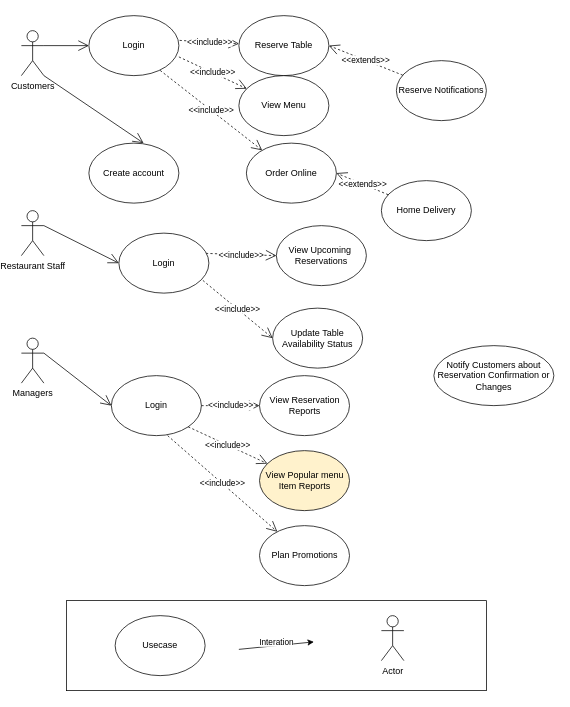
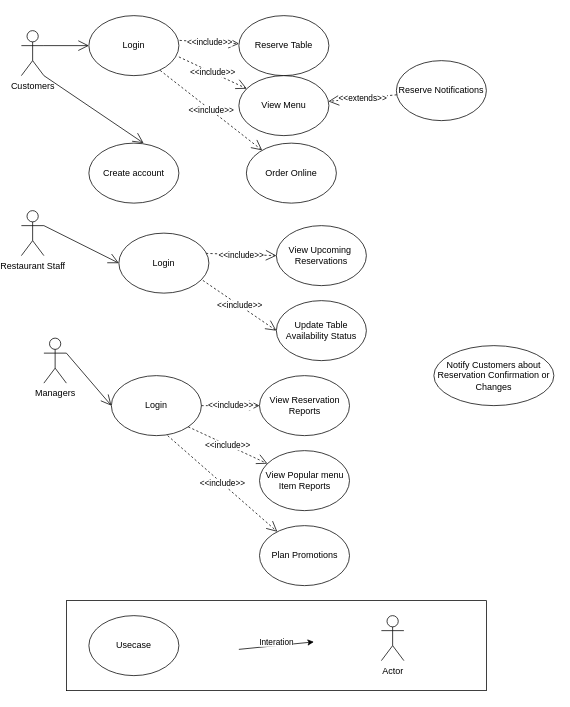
edge "Reserve Notifications" -> "Reserve Table": now "Reserve Notifications" -> "View Menu"
edge "Home Delivery" -> "Order Online": removed, label "<<extends>>"
node "Home Delivery": removed
node "Update Table Availability Status": moved (318, 338) -> (321, 330)
node "Managers": moved (33, 360) -> (55, 360)
node "View Popular menu Item Reports": fillcolor #fff2cc -> #ffffff
node "Usecase": moved (160, 645) -> (134, 645)
